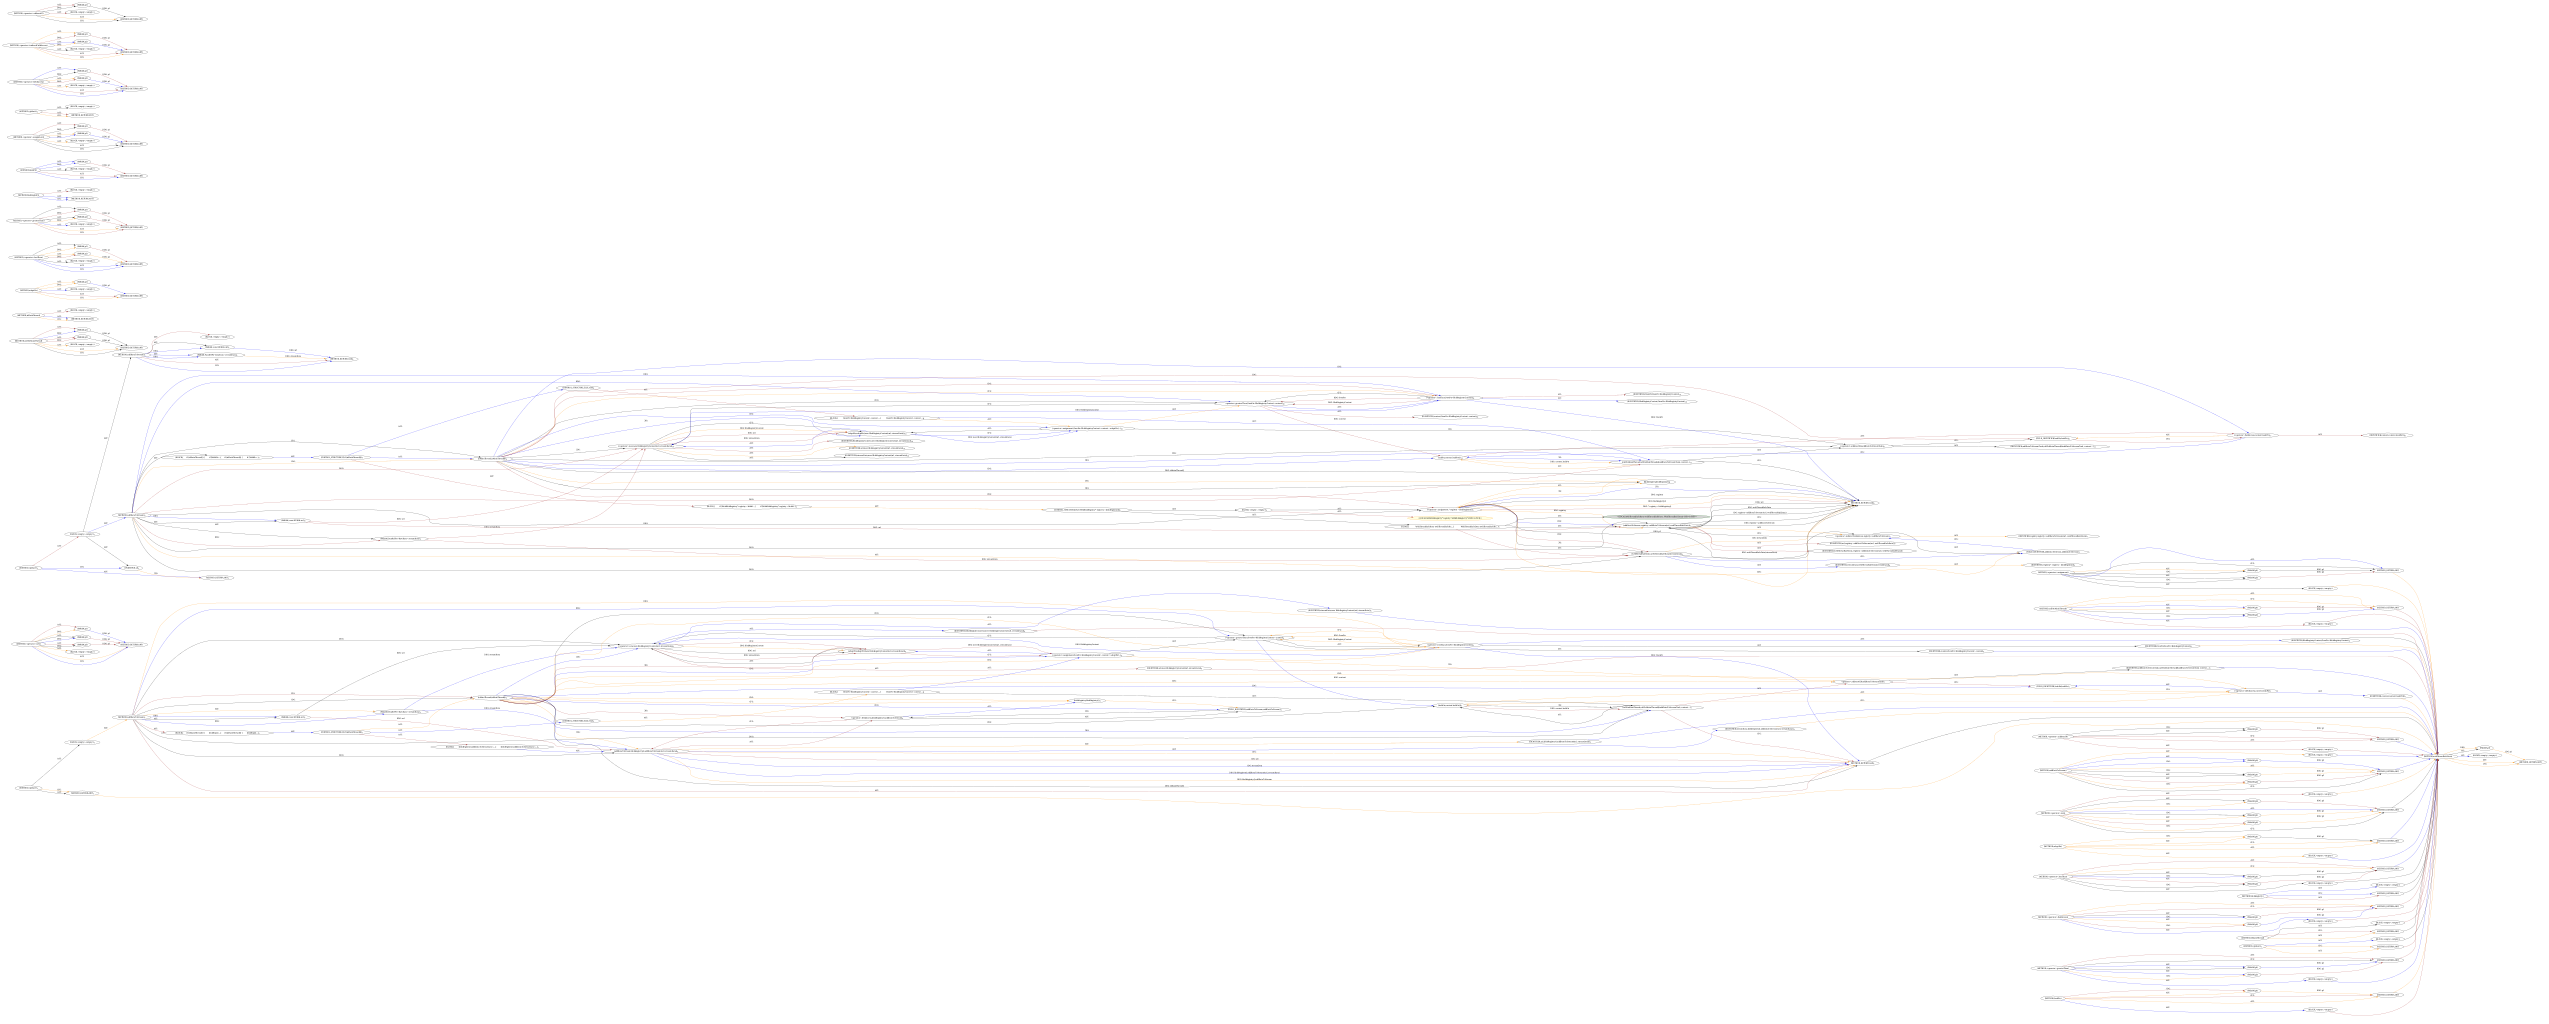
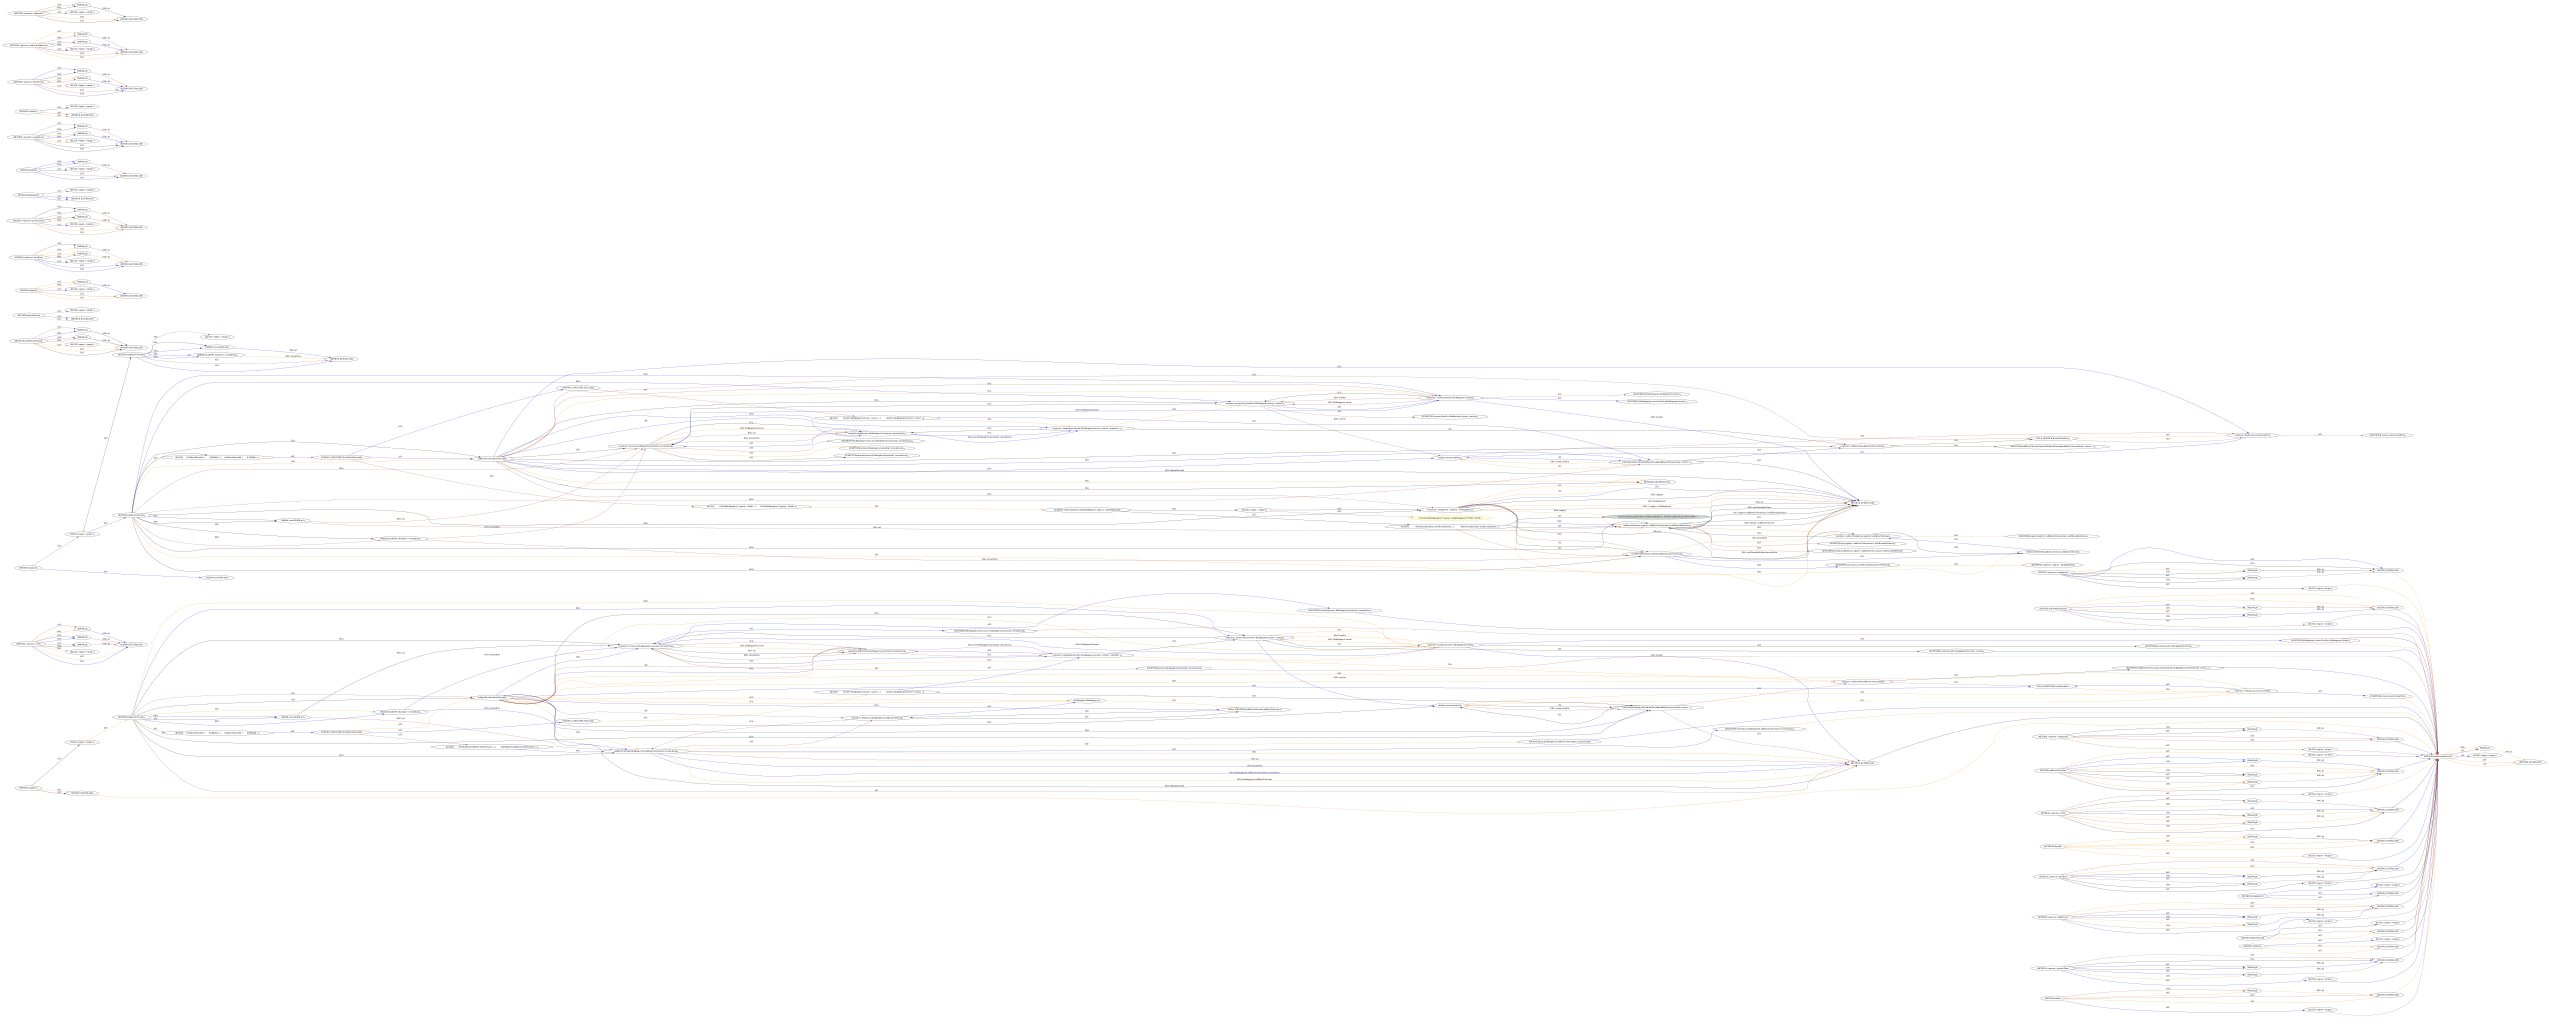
node "(UNKNOWN,),))": removed
